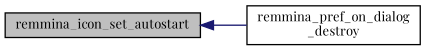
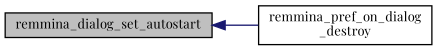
node "remmina_icon_set_autostart": label "remmina_icon_set_autostart" -> "remmina_dialog_set_autostart"
